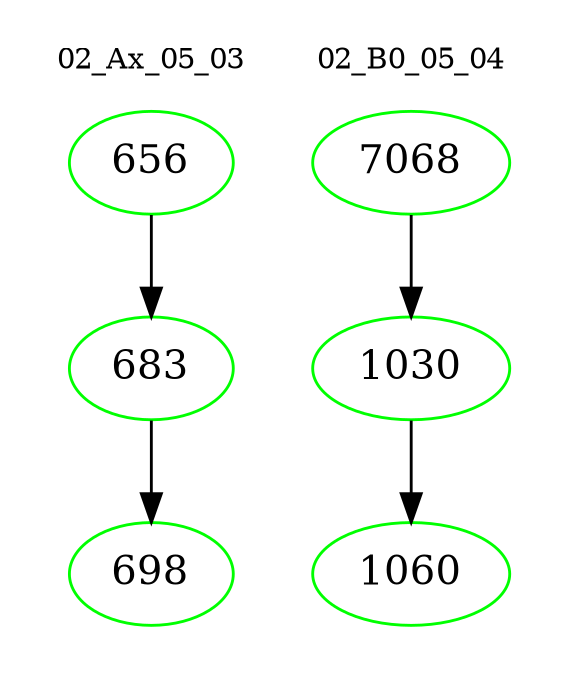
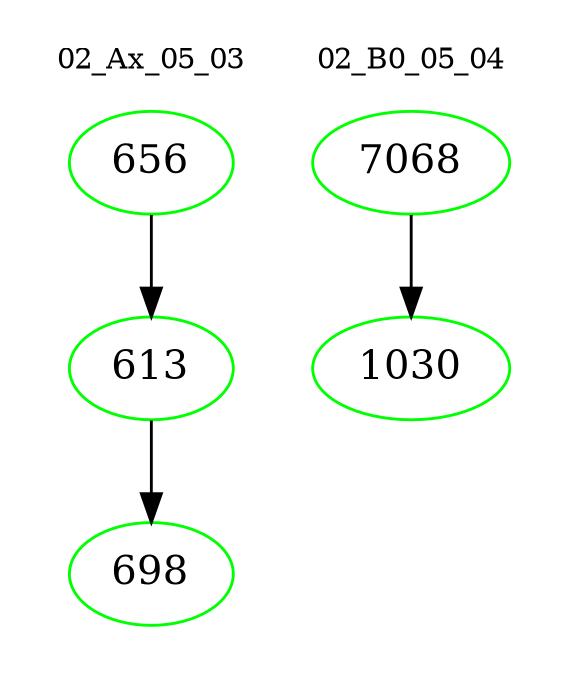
node "683": label "683" -> "613"
node "1060": removed
